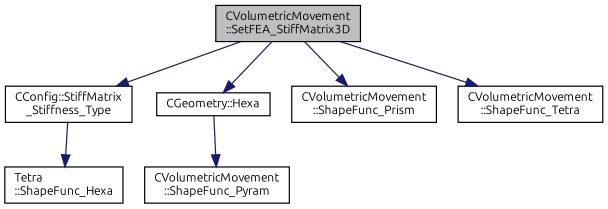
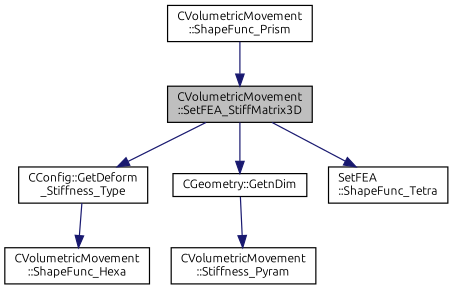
edge "CVolumetricMovement ::SetFEA_StiffMatrix3D" -> "CVolumetricMovement ::ShapeFunc_Prism": reversed
node "CConfig::StiffMatrix _Stiffness_Type": label "CConfig::StiffMatrix _Stiffness_Type" -> "CConfig::GetDeform _Stiffness_Type"
node "CGeometry::Hexa": label "CGeometry::Hexa" -> "CGeometry::GetnDim"
node "CVolumetricMovement ::ShapeFunc_Tetra": label "CVolumetricMovement ::ShapeFunc_Tetra" -> "SetFEA ::ShapeFunc_Tetra"
node "Tetra ::ShapeFunc_Hexa": label "Tetra ::ShapeFunc_Hexa" -> "CVolumetricMovement ::ShapeFunc_Hexa"
node "CVolumetricMovement ::ShapeFunc_Pyram": label "CVolumetricMovement ::ShapeFunc_Pyram" -> "CVolumetricMovement ::Stiffness_Pyram"
